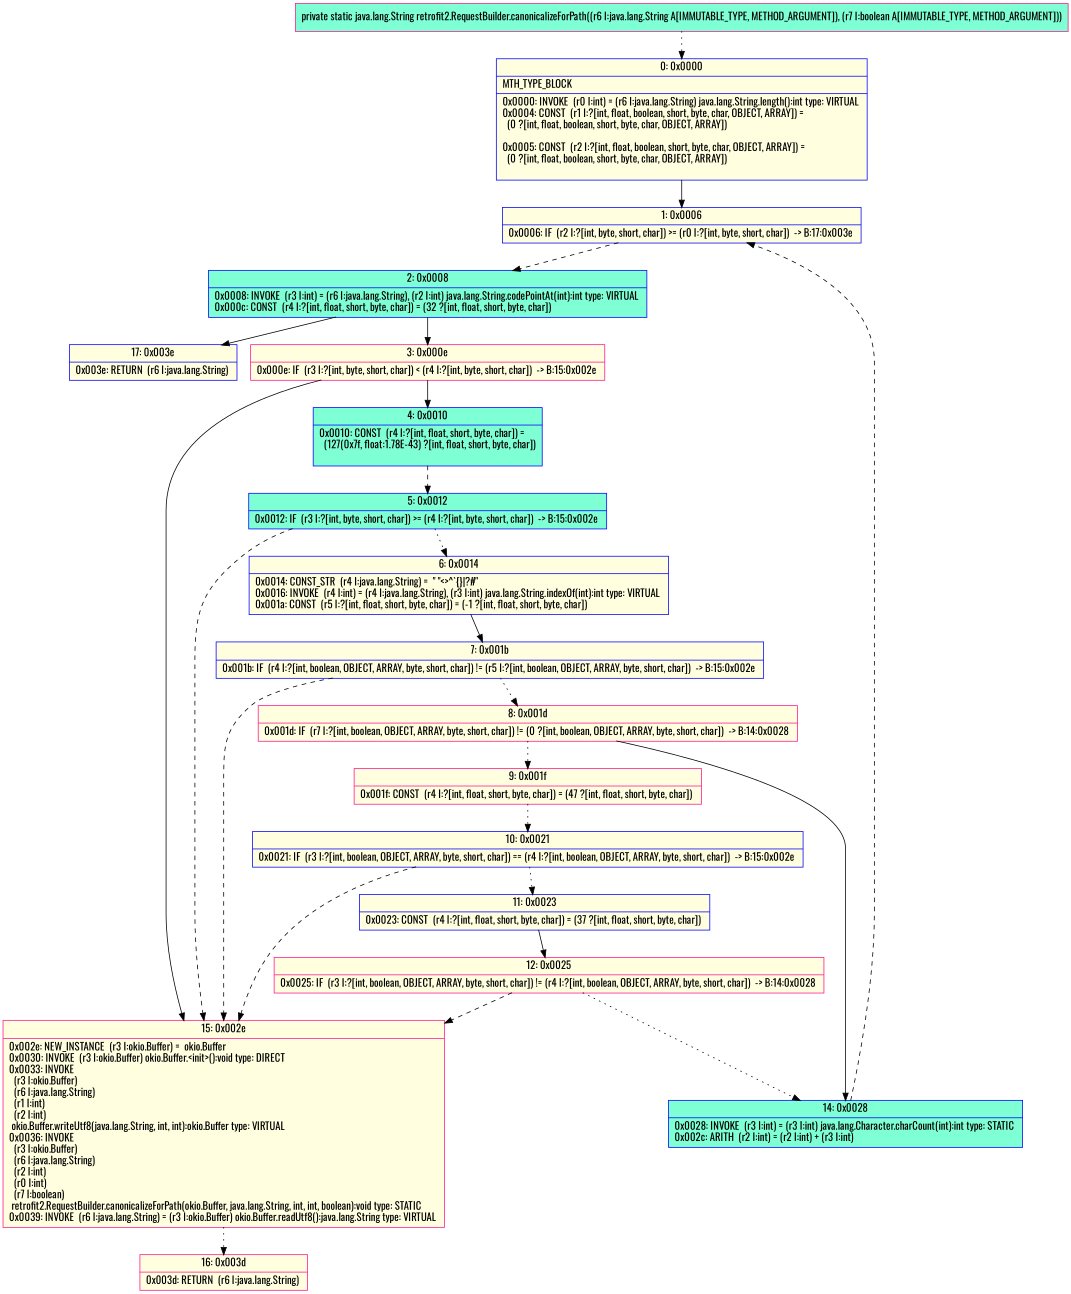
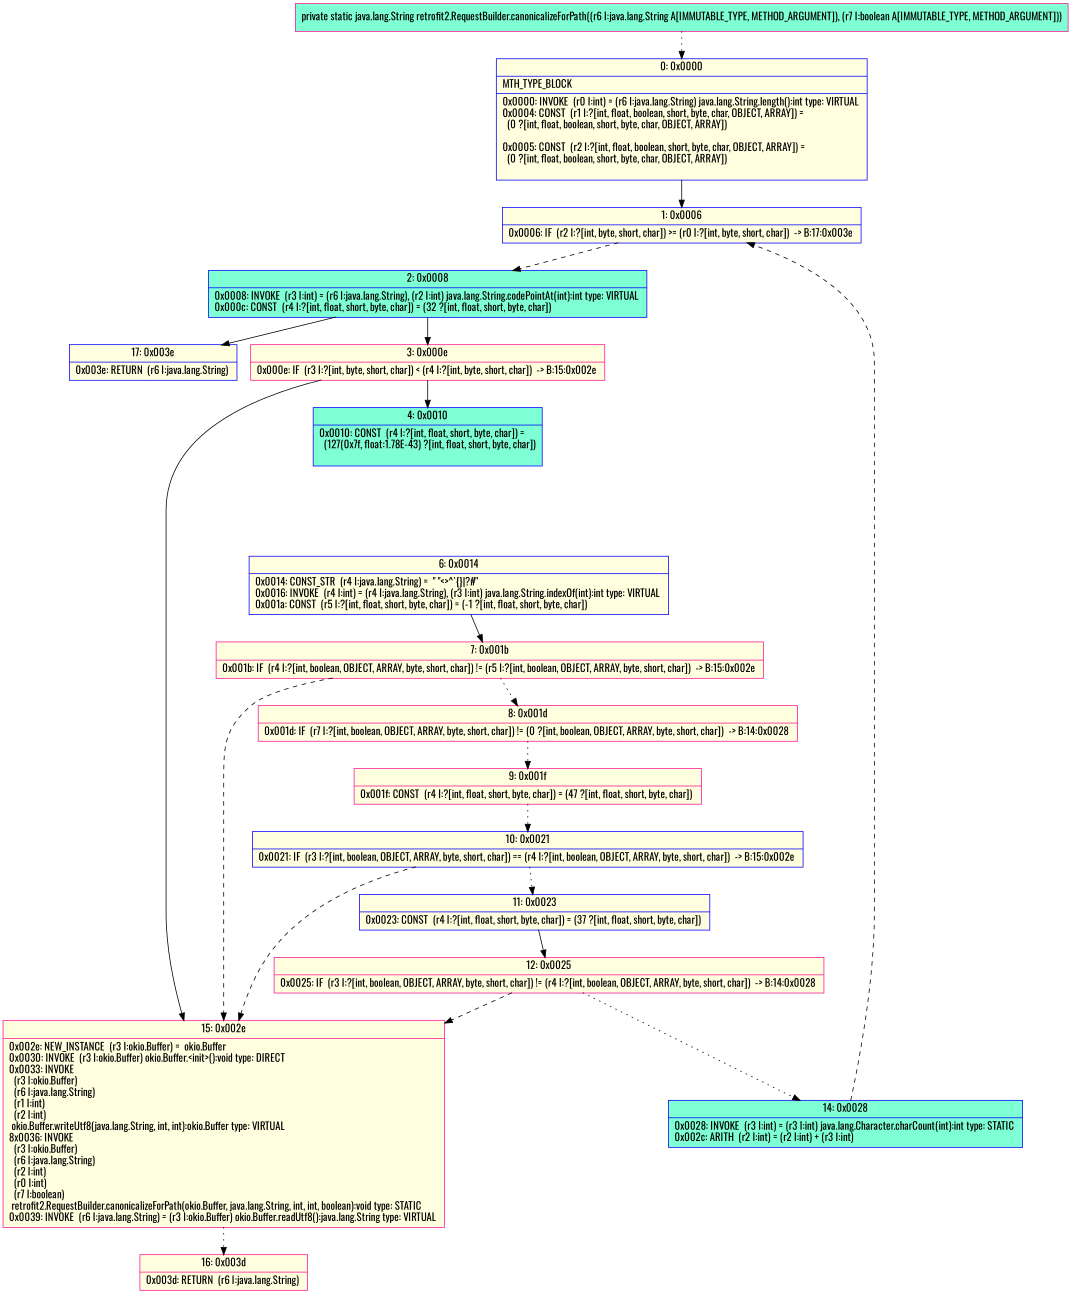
node "5: 0x0012": removed
node "7: 0x001b": color blue -> deeppink
edge "8: 0x001d" -> "14: 0x0028": removed
node "15: 0x002e": text "0x0036: INVOKE" -> "8x0036: INVOKE"
